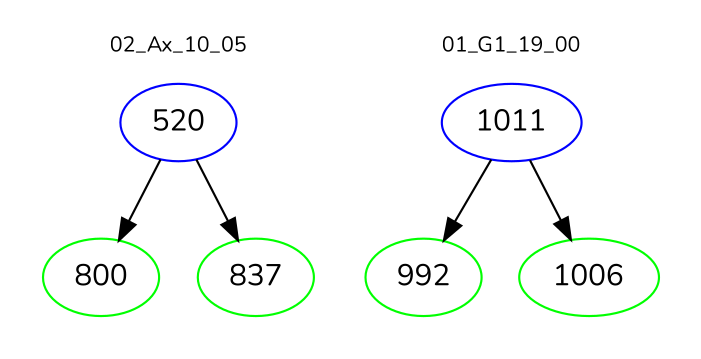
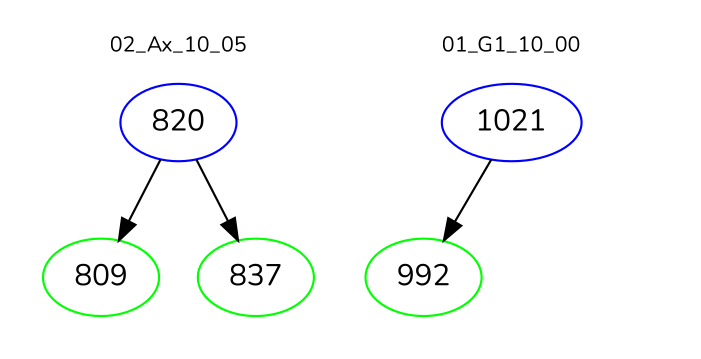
cluster "01_G1_19_00": label "01_G1_19_00" -> "01_G1_10_00"
node "520": label "520" -> "820"
node "1011": label "1011" -> "1021"
node "800": label "800" -> "809"
node "1006": removed
